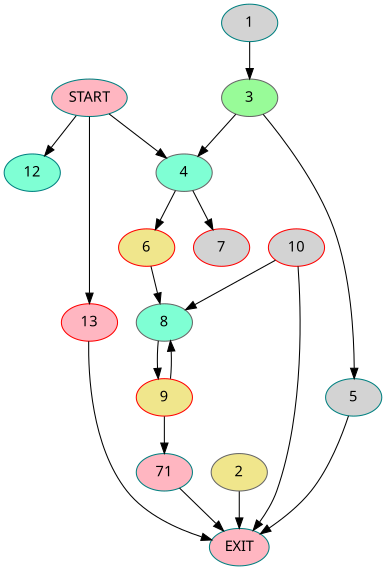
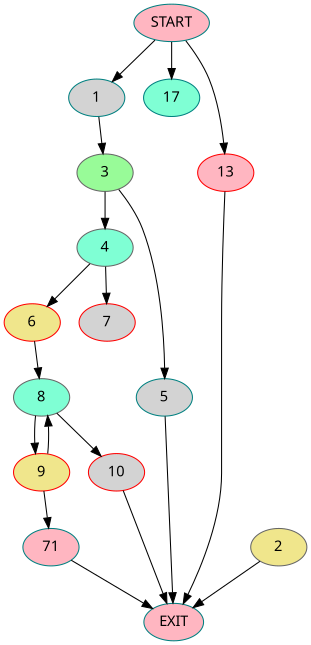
edge "START" -> "4": now "START" -> "1"
node "12": label "12" -> "17"
edge "10" -> "8": reversed
